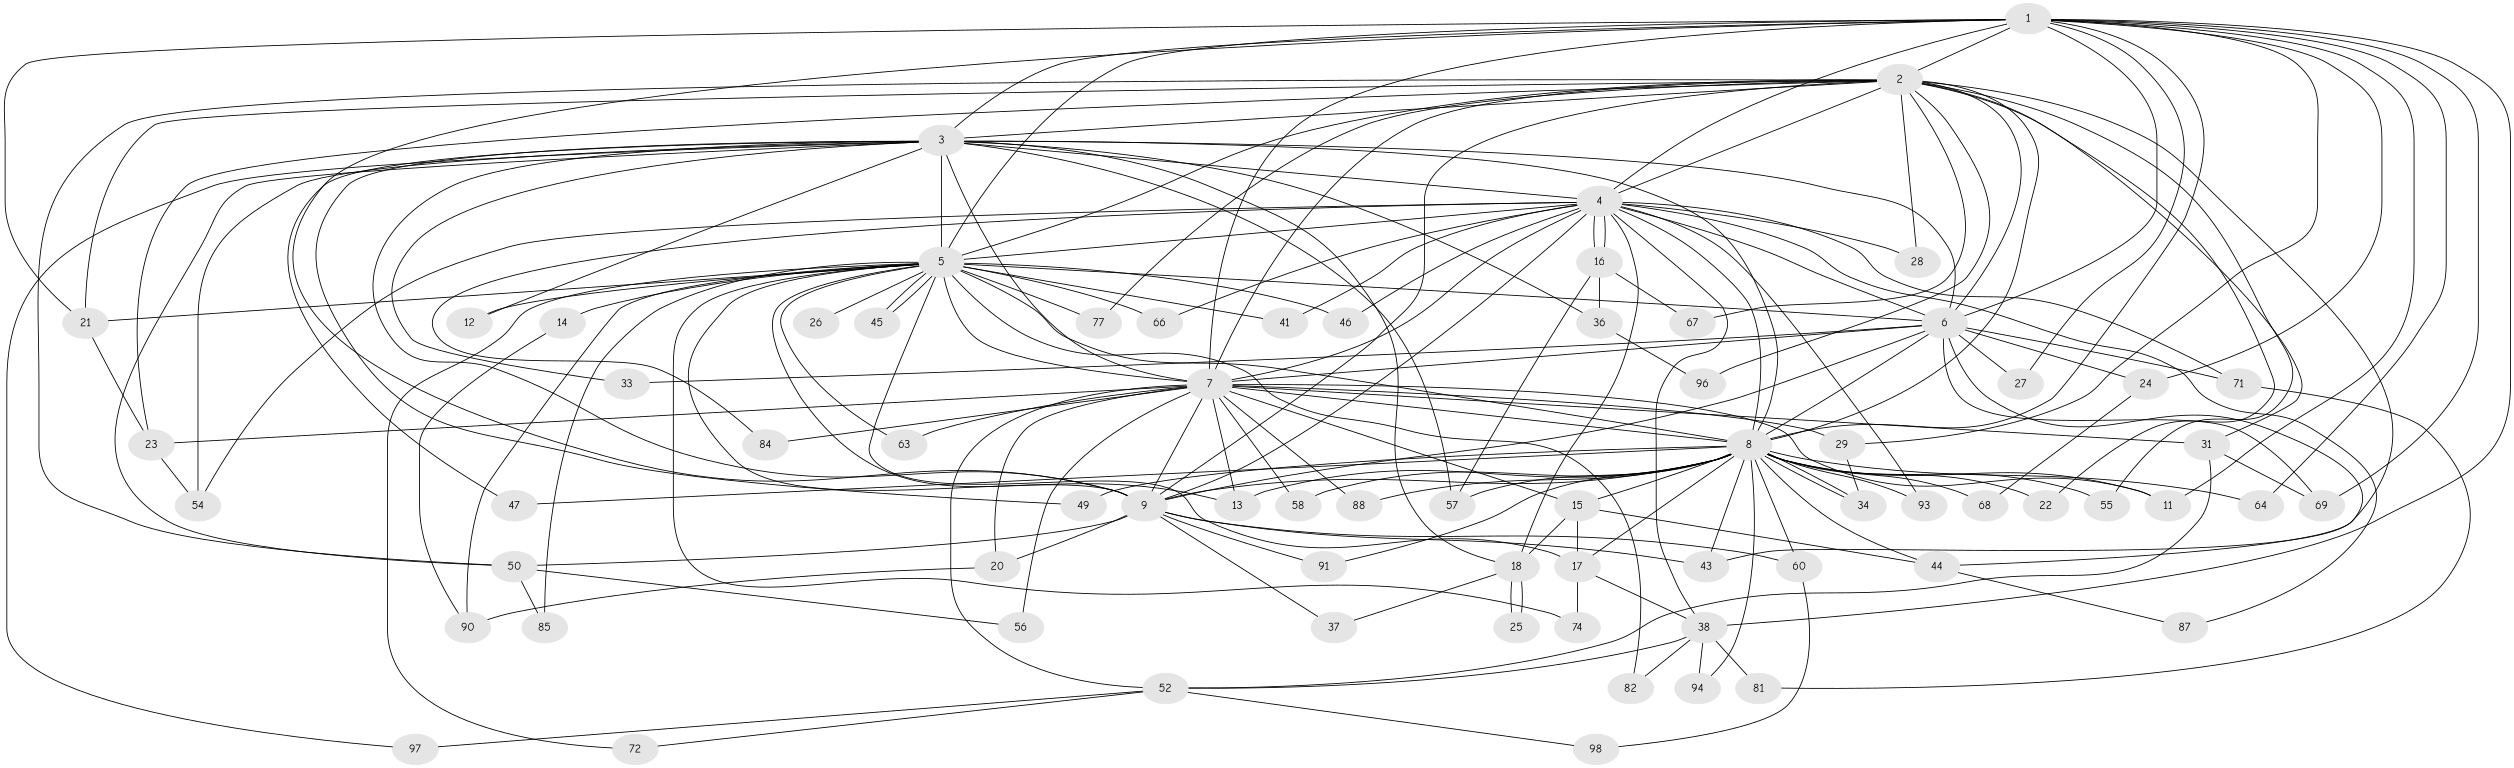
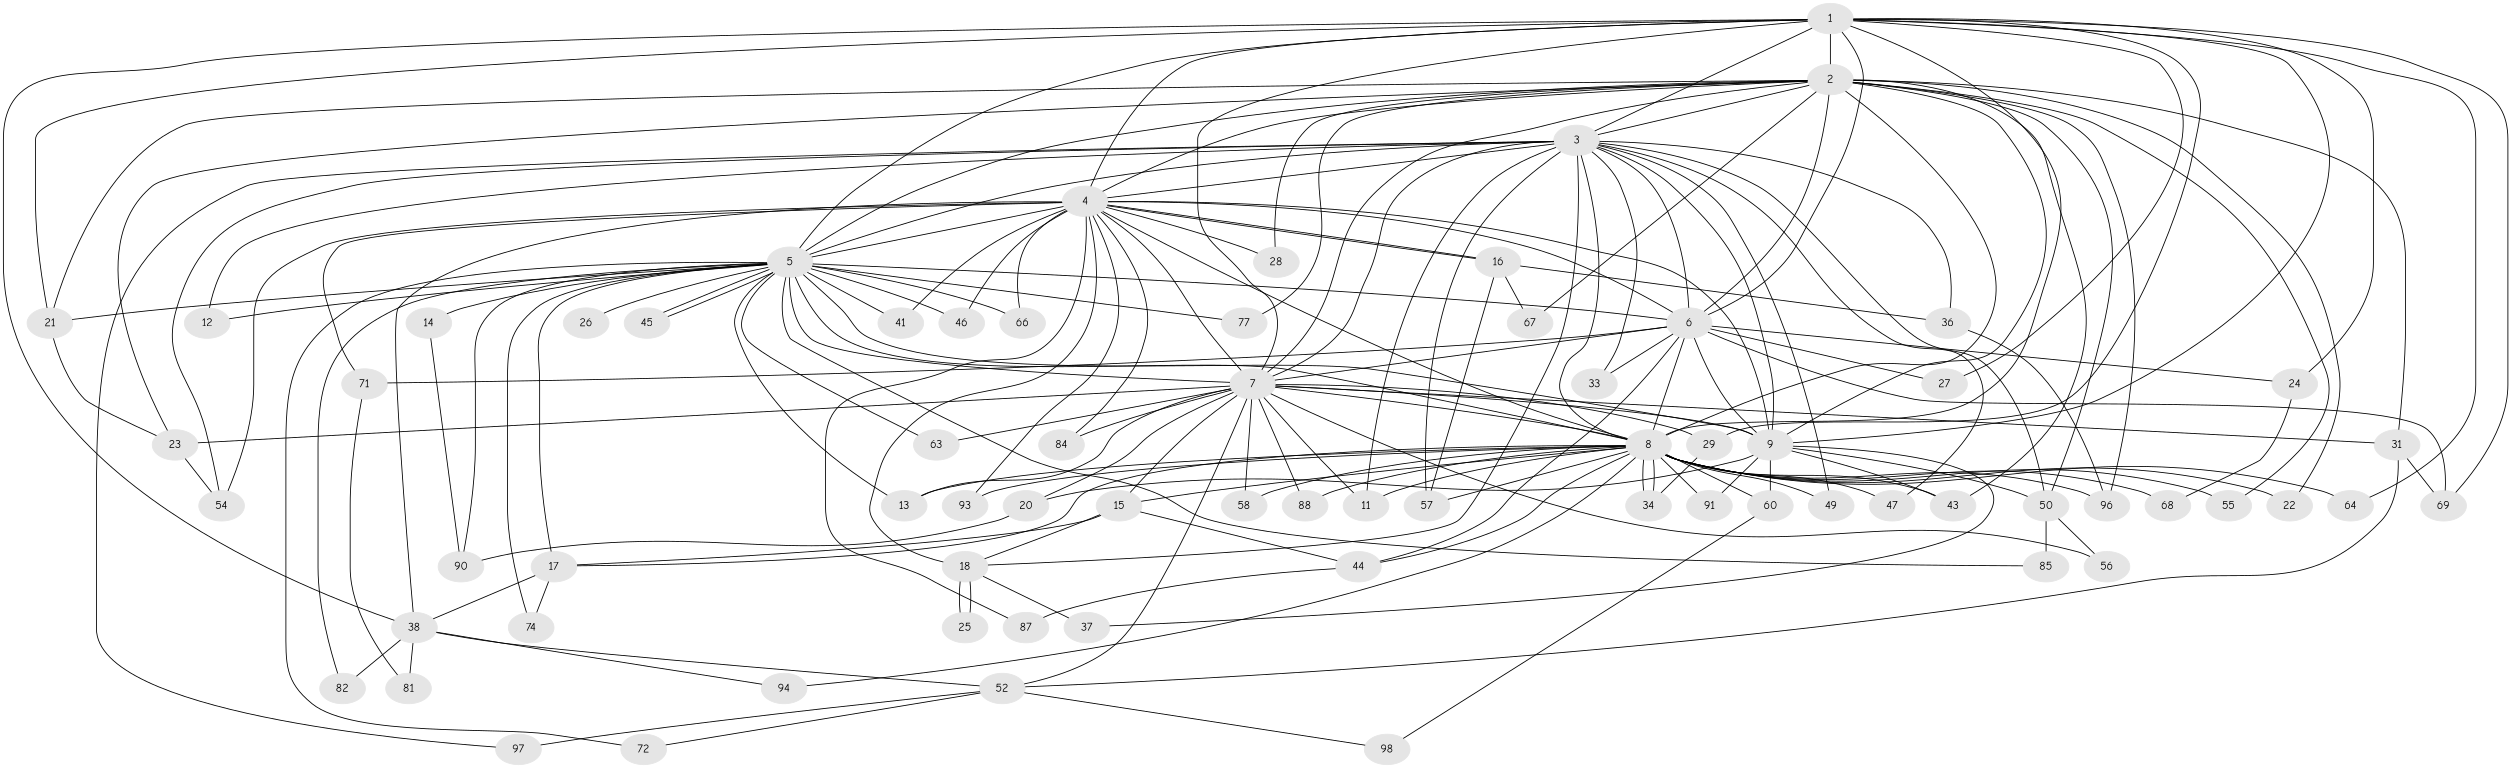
edge "1" -- "11": now "3" -- "11"
edge "8" -- "9": now "8" -- "96"
